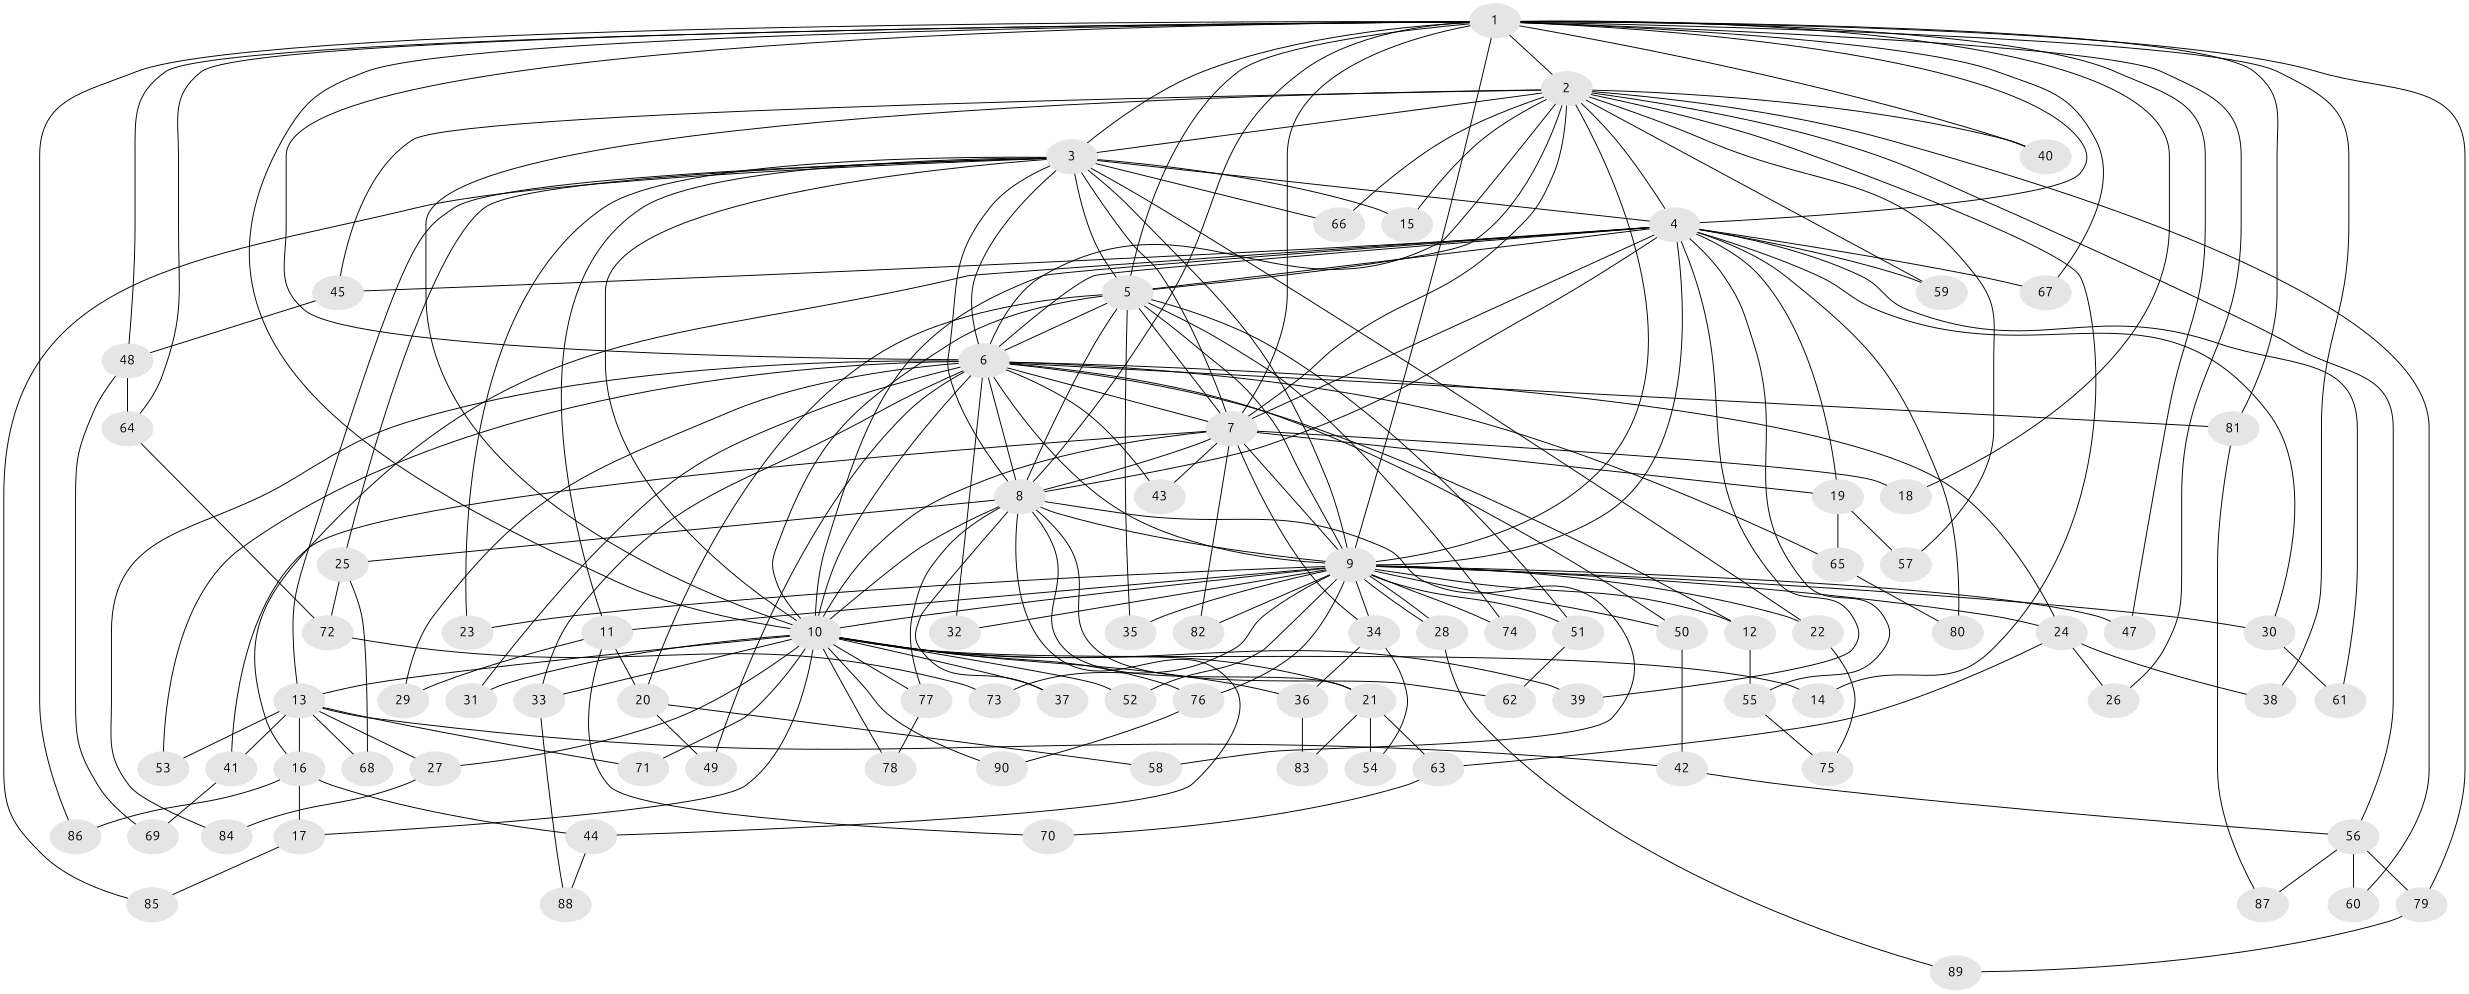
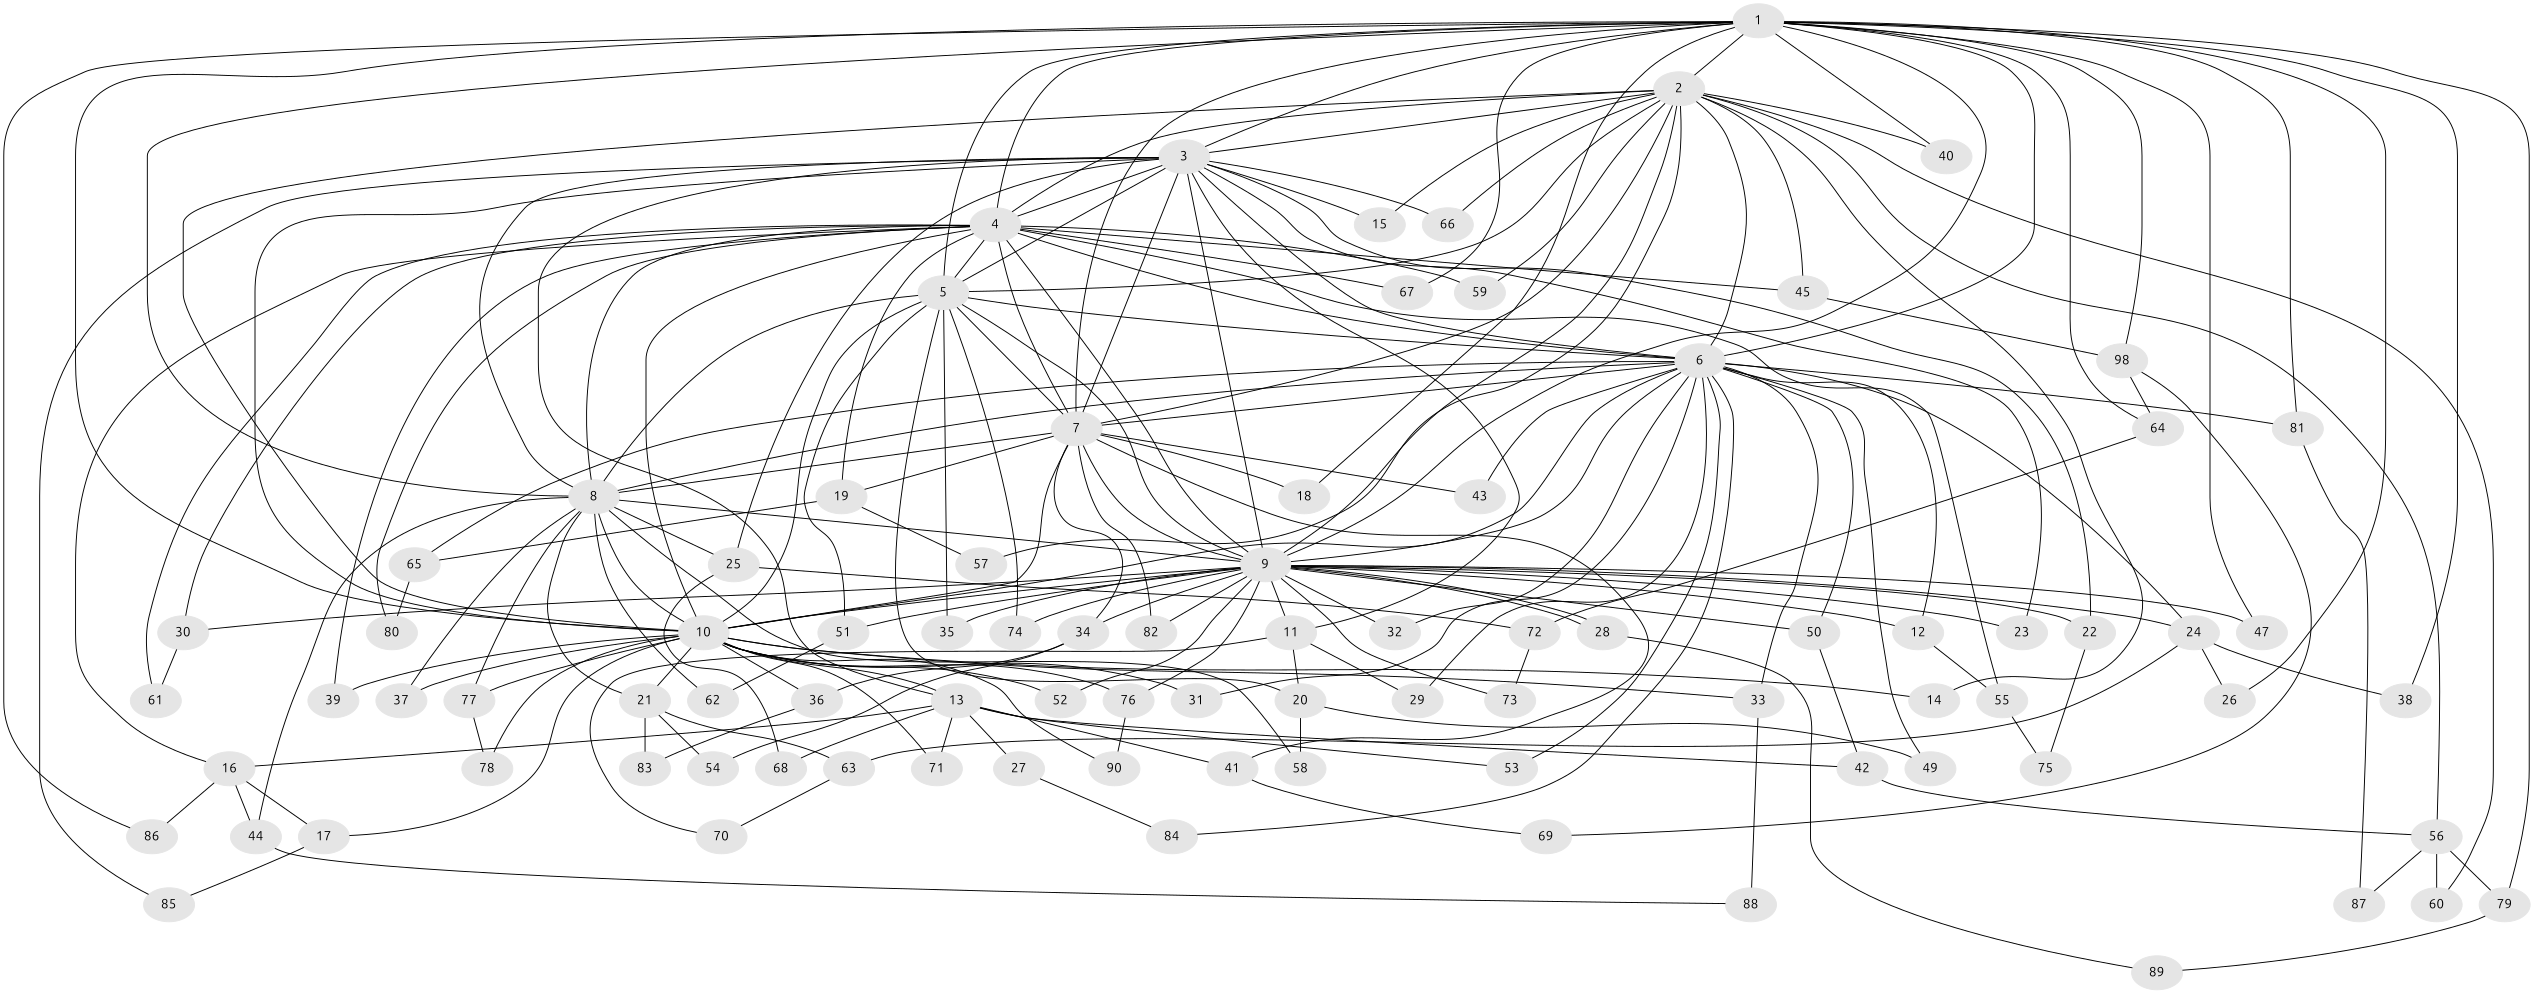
node "48": label "48" -> "98"
edge "10" -- "27": removed
